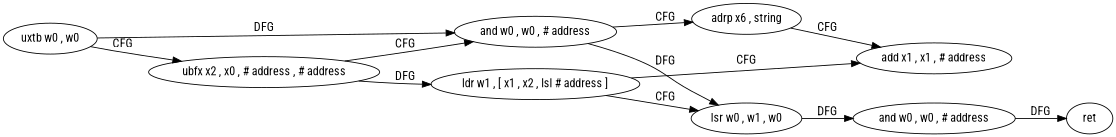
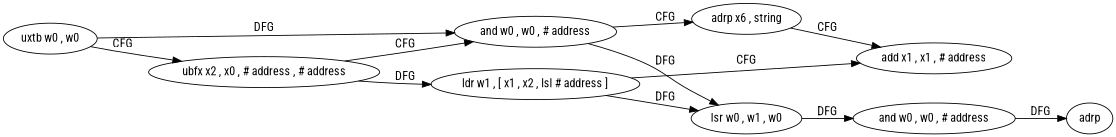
edge "ldr w1 , [ x1 , x2 , lsl # address ]" -> "lsr w0 , w1 , w0": label "CFG" -> "DFG"
node "ret": label "ret" -> "adrp"
